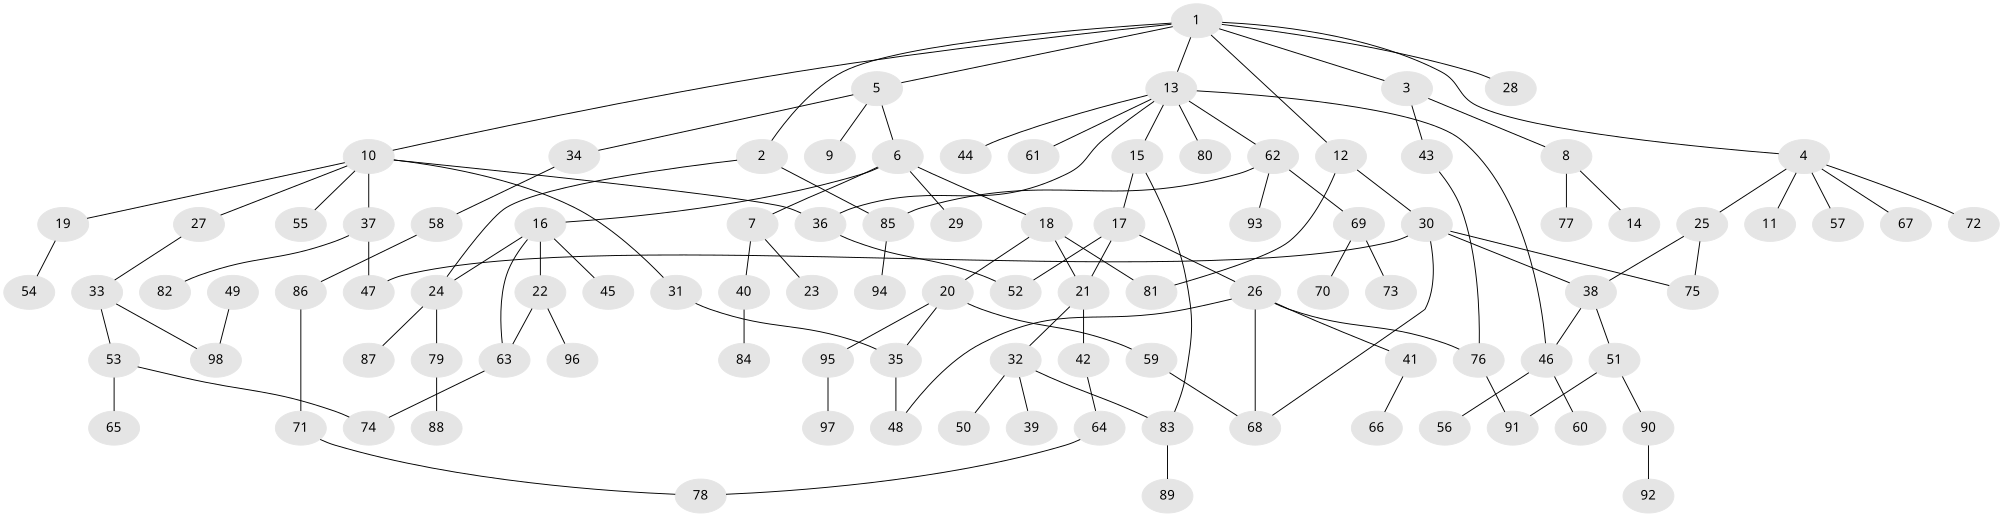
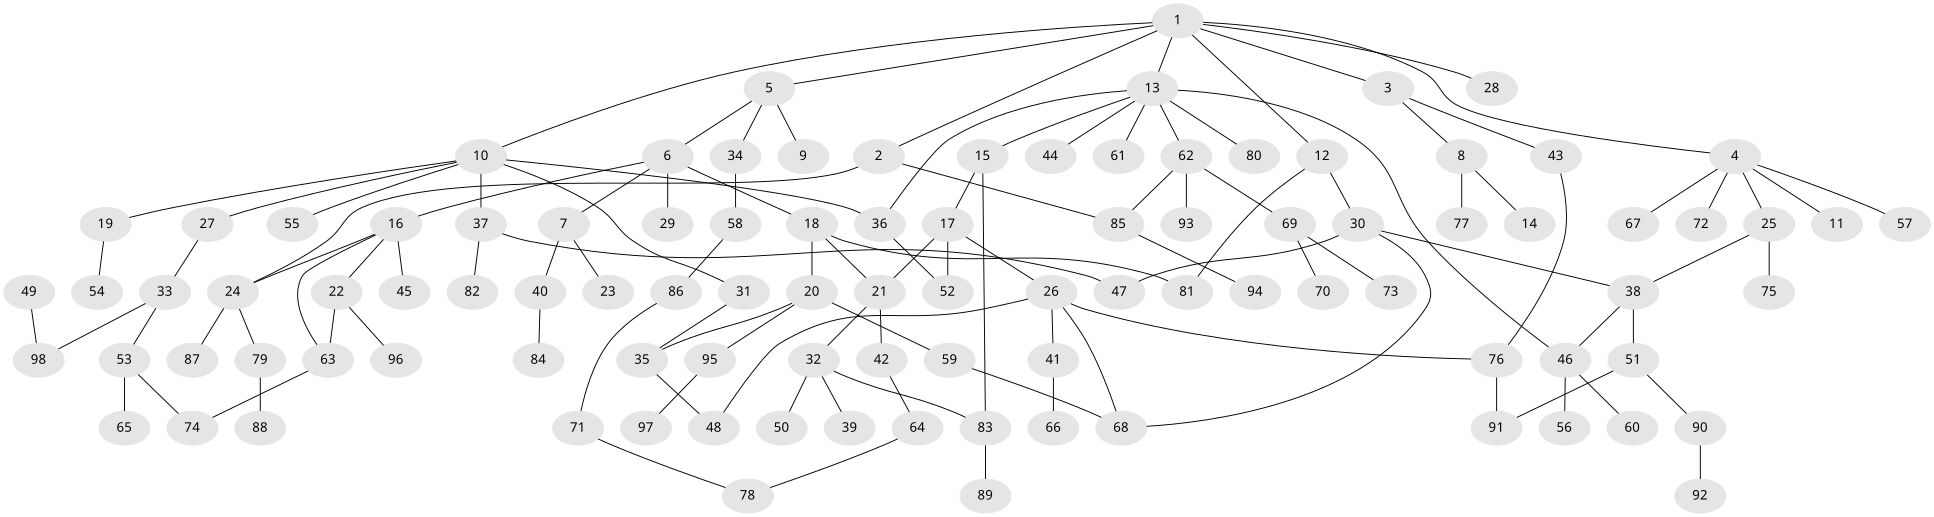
edge "30" -- "75": removed
